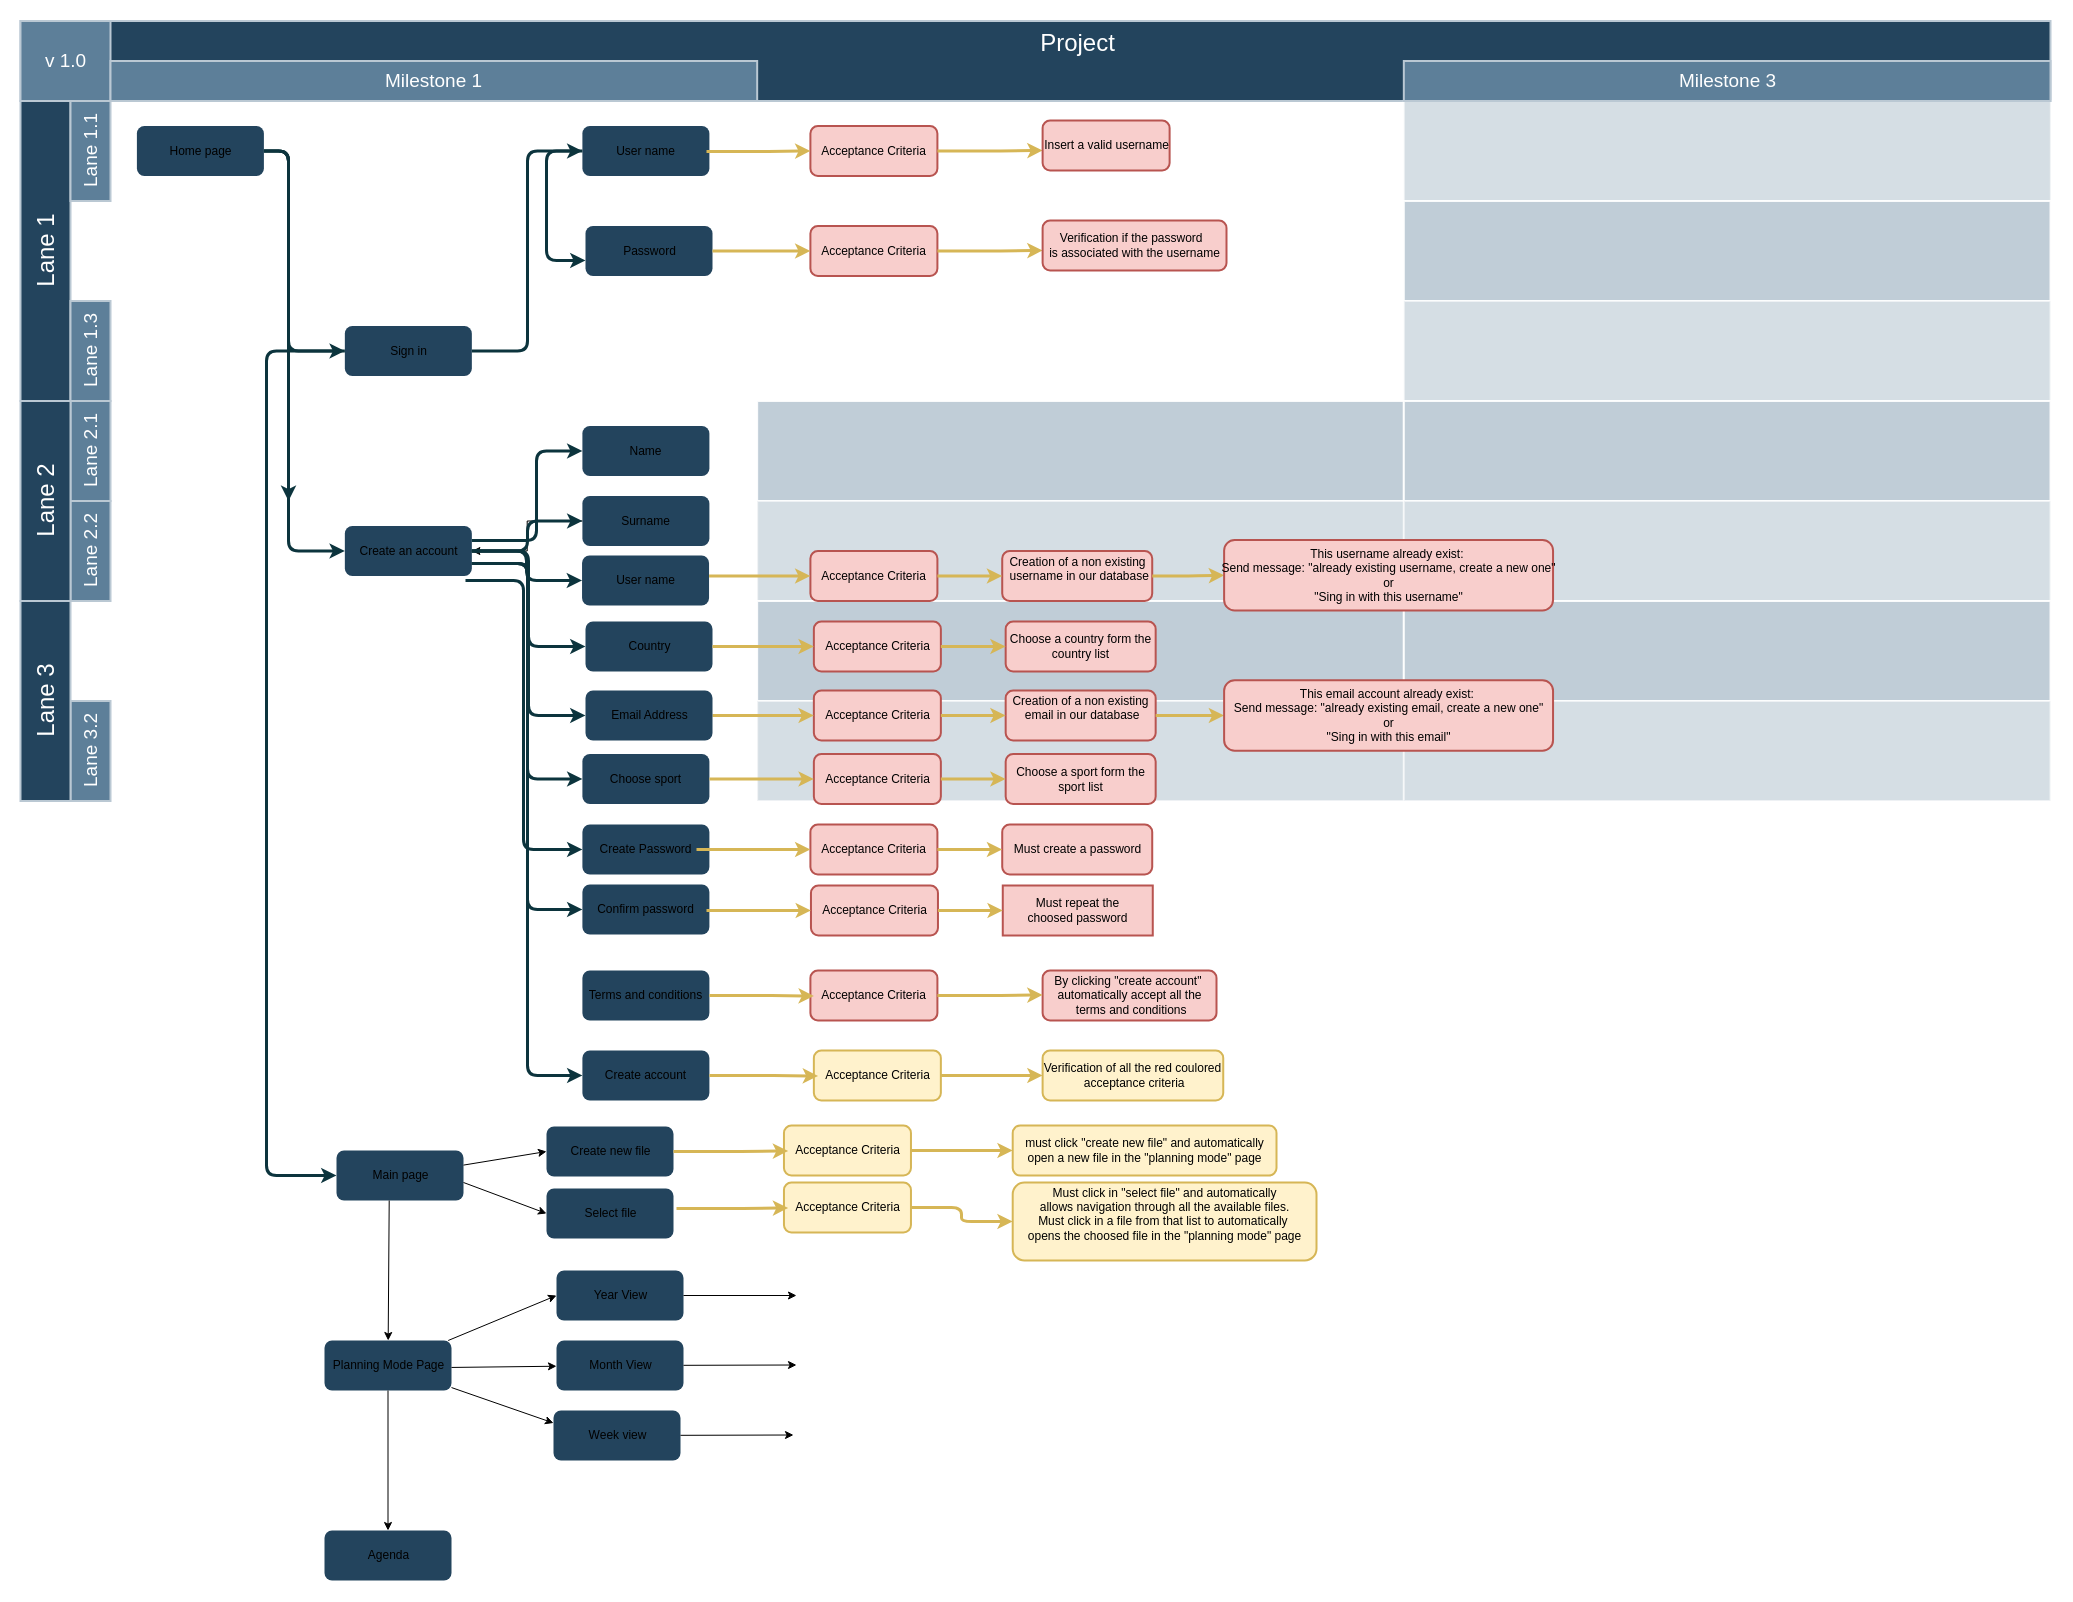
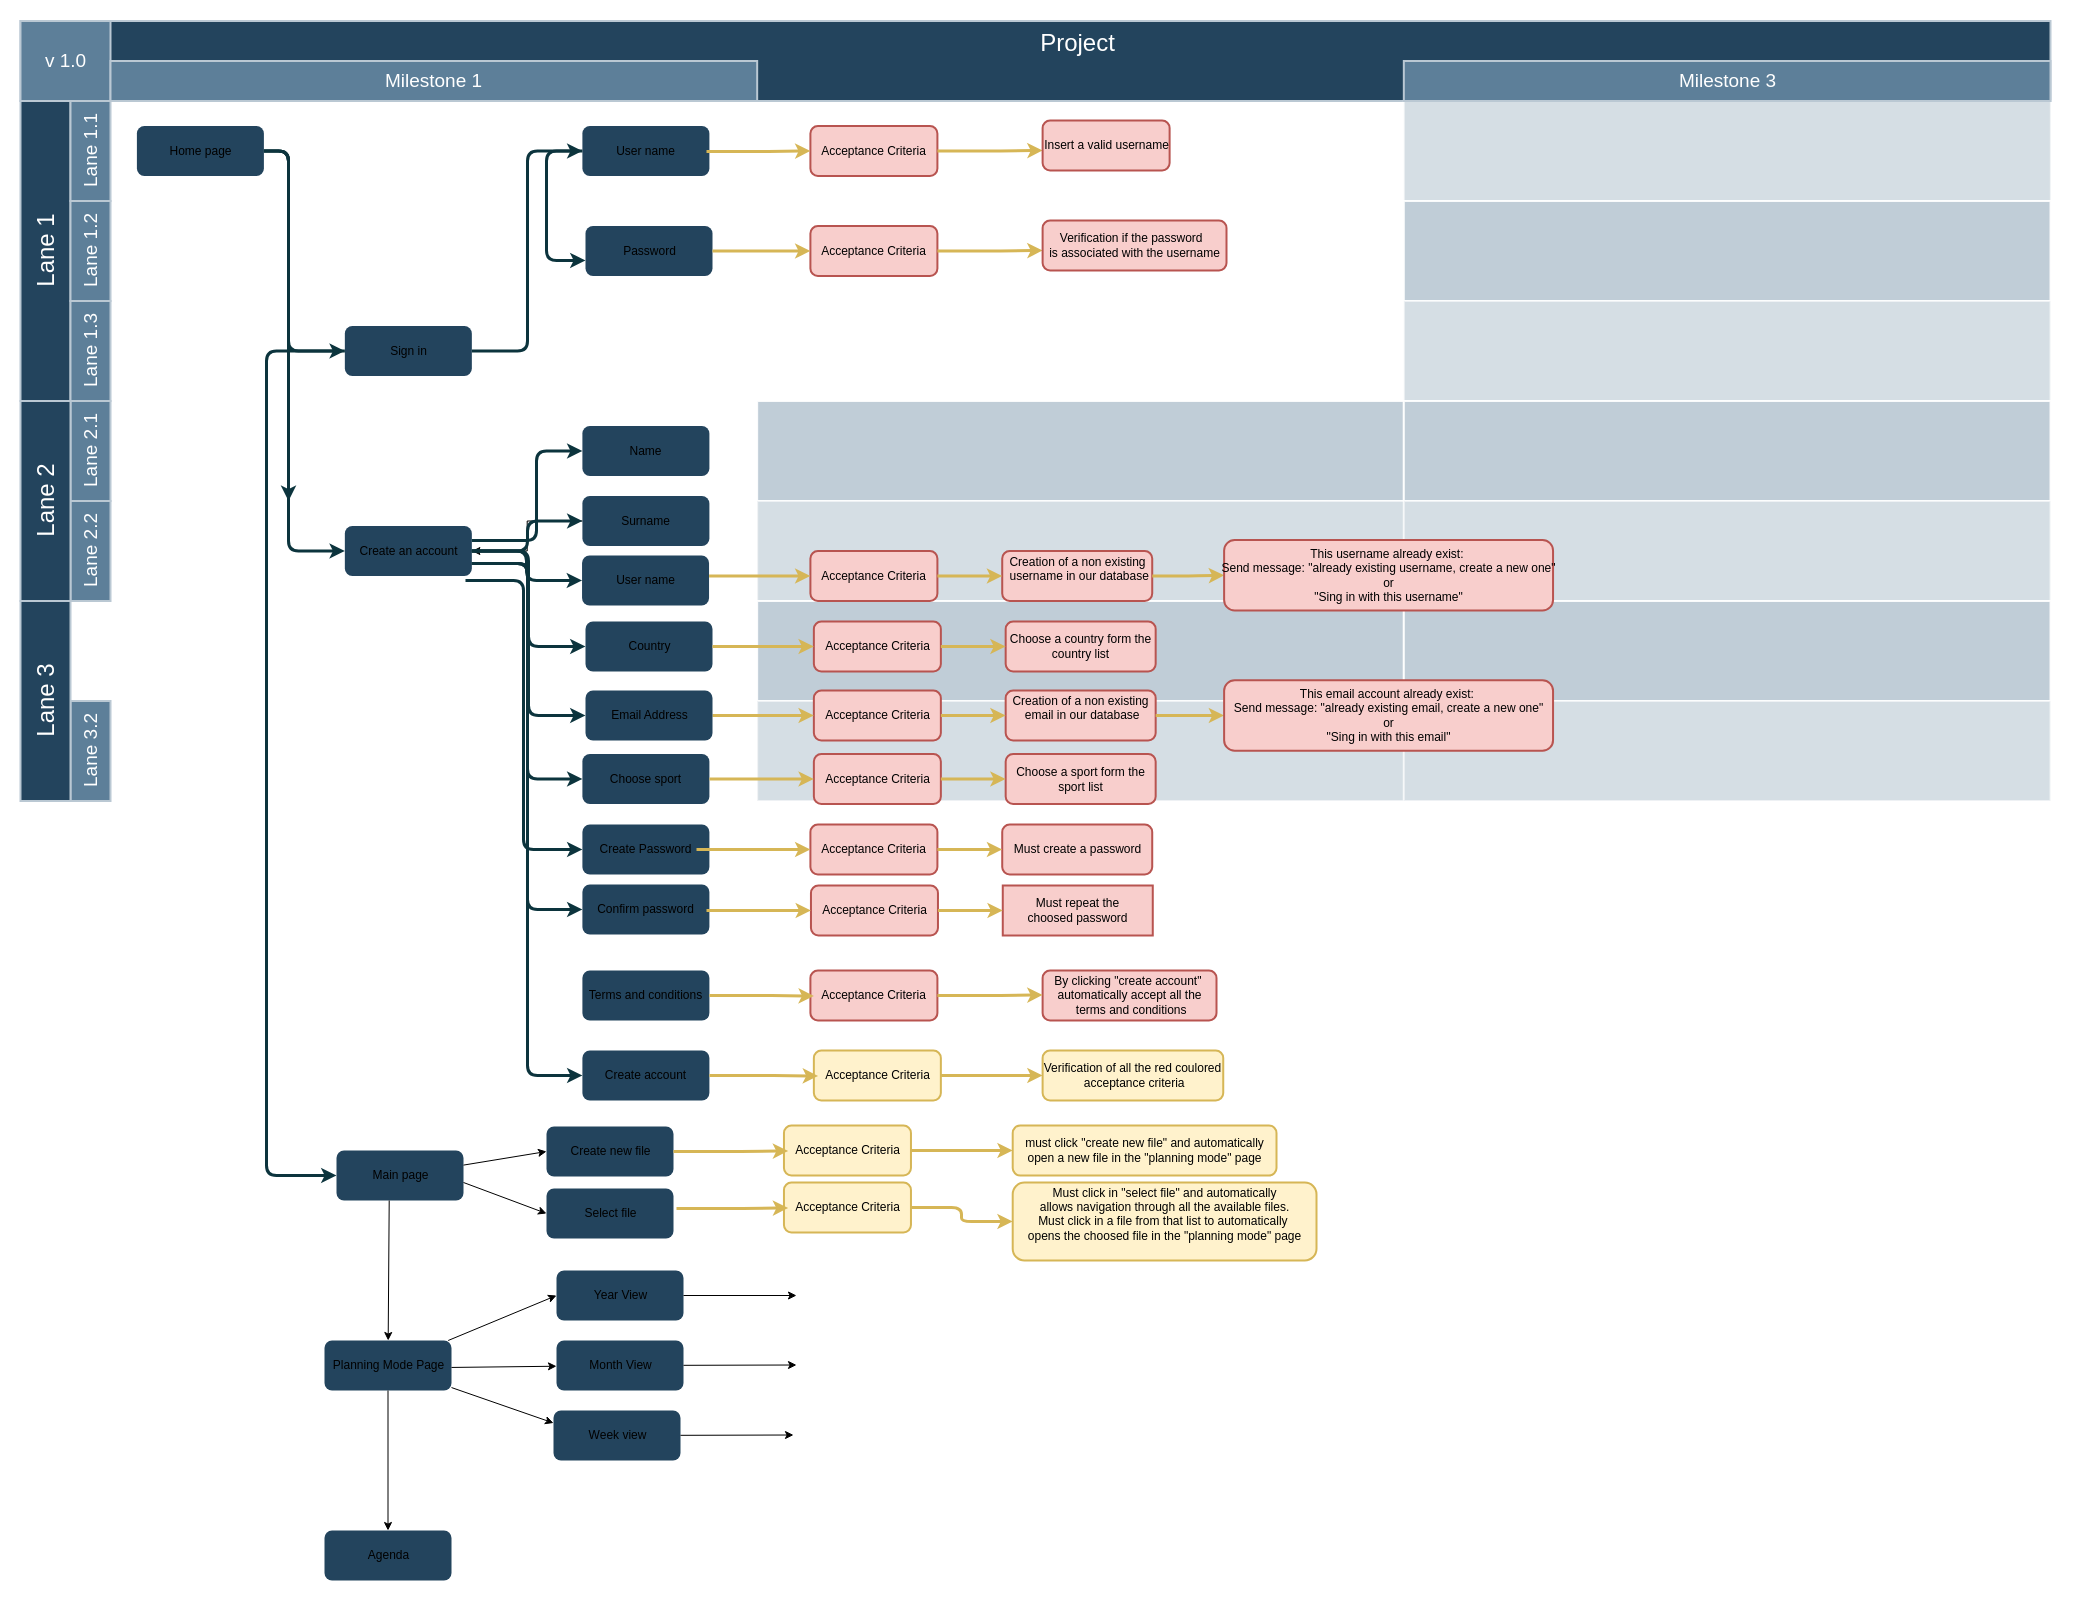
node "Lane 1.2": added
